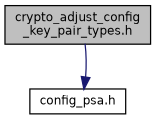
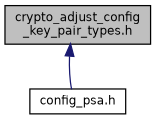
edge "crypto_adjust_config _key_pair_types.h" -> "config_psa.h": reversed
